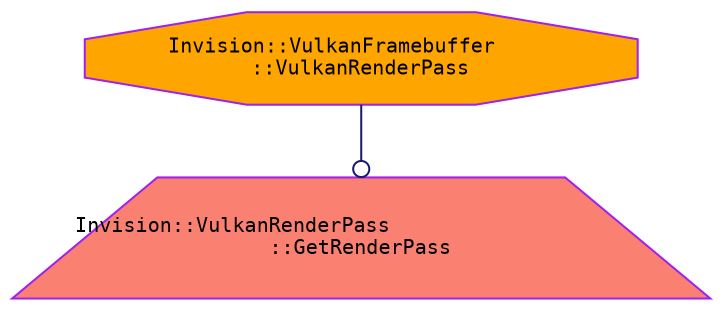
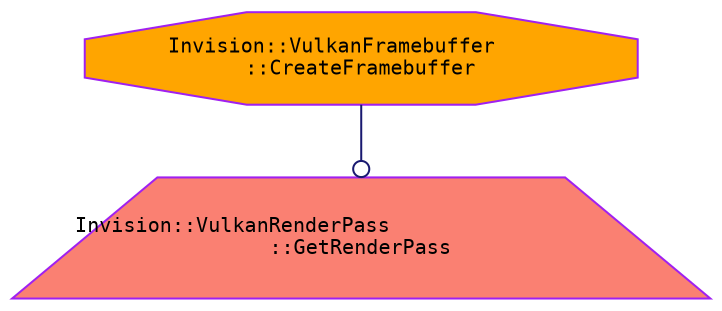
node "Invision::VulkanFramebuffer ::VulkanRenderPass": label "Invision::VulkanFramebuffer ::VulkanRenderPass" -> "Invision::VulkanFramebuffer ::CreateFramebuffer"
